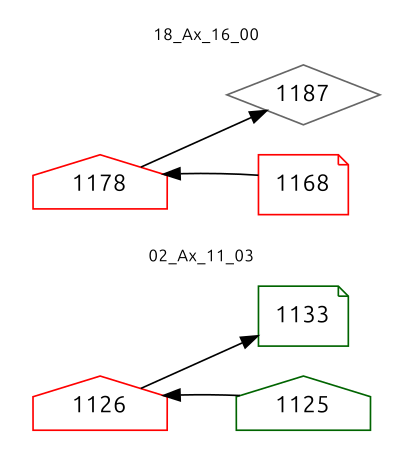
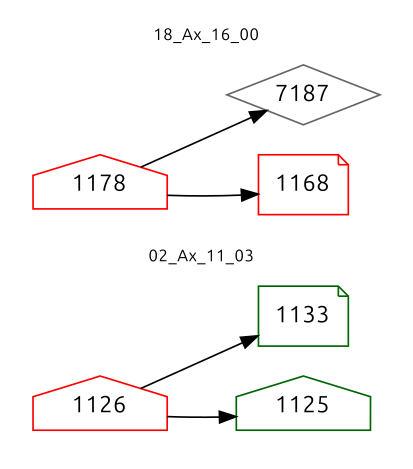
node "1187": label "1187" -> "7187"
edge "1168" -> "1178": reversed
edge "1125" -> "1126": reversed
